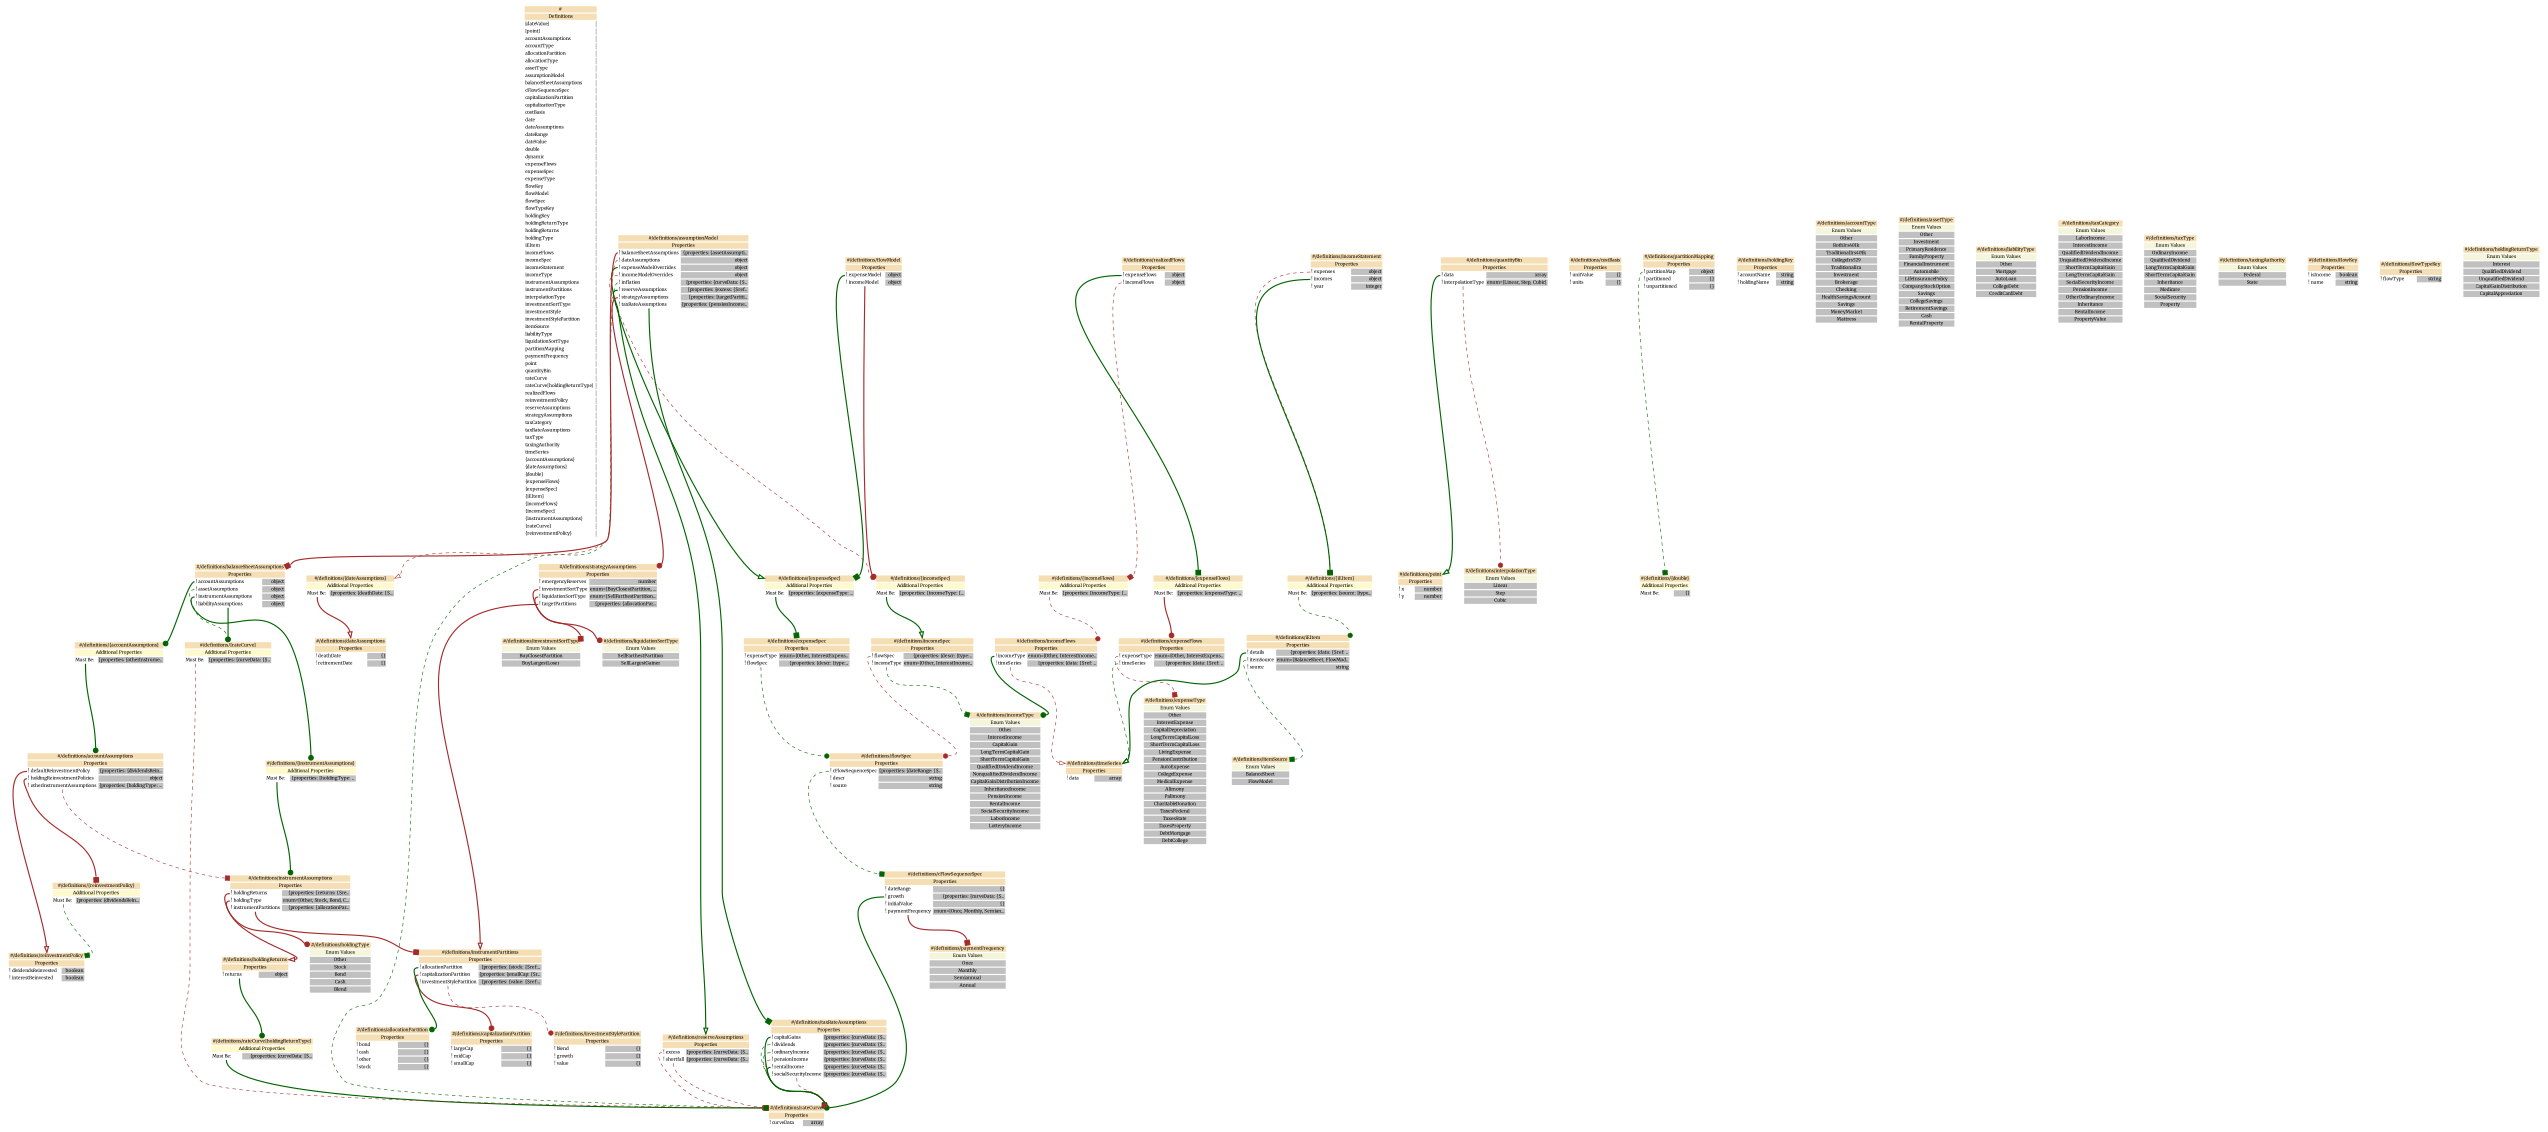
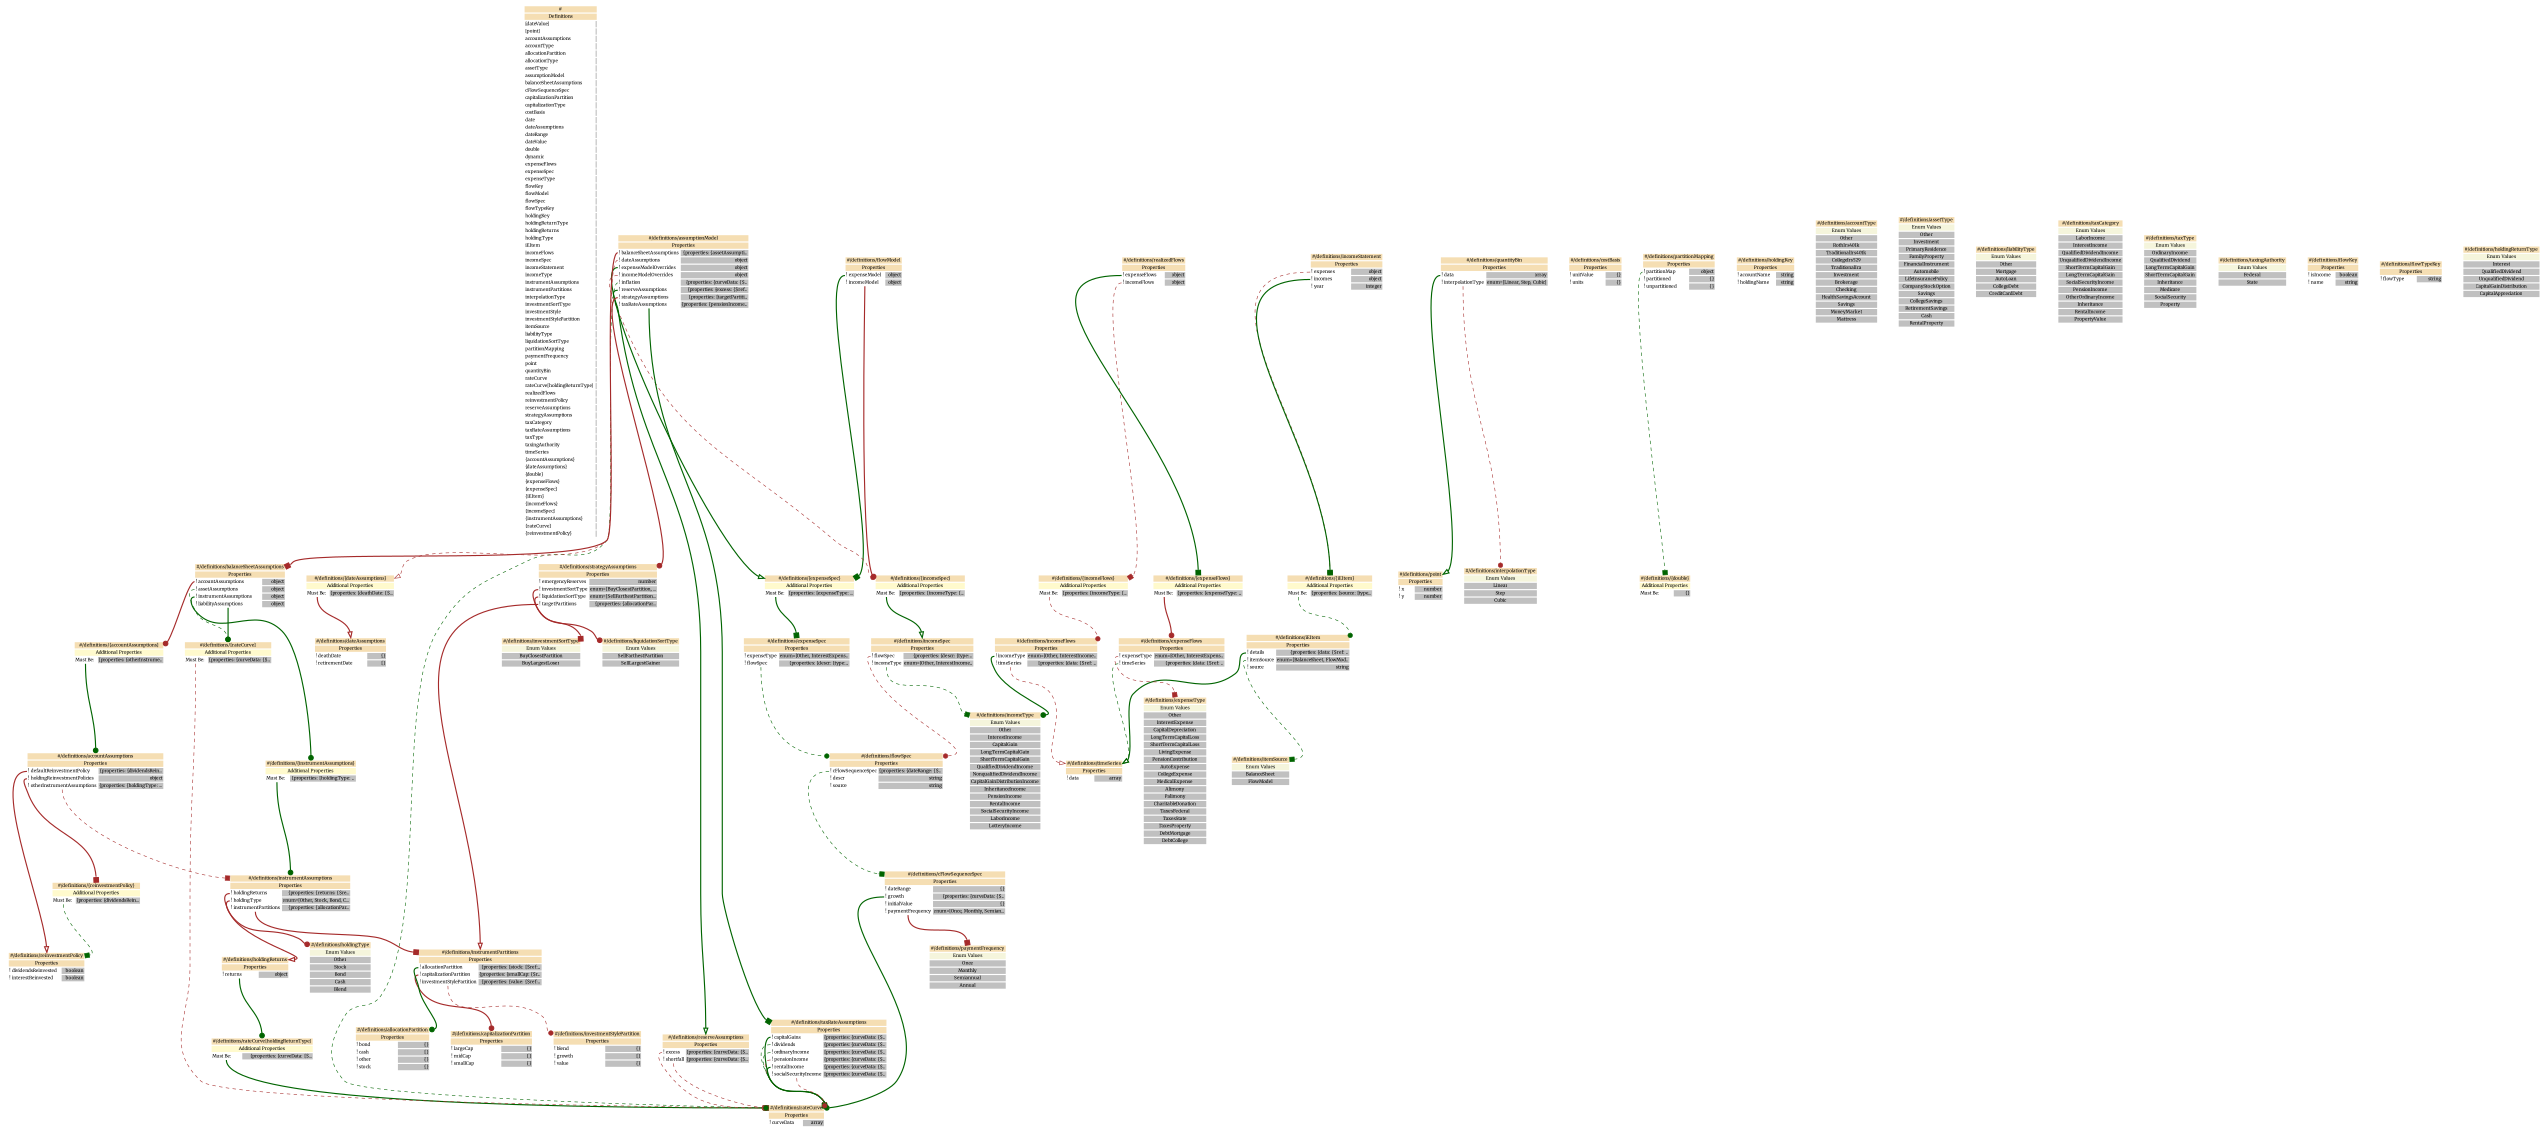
edge "#/definitions/balanceSheetAssumptions" -> "#/definitions/{accountAssumptions}": color darkgreen -> brown
